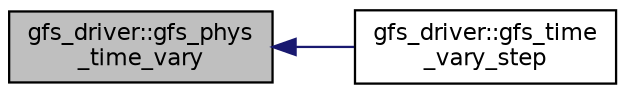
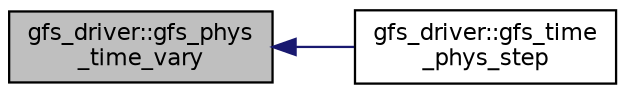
node "gfs_driver::gfs_time _vary_step": label "gfs_driver::gfs_time _vary_step" -> "gfs_driver::gfs_time _phys_step"
